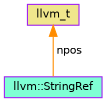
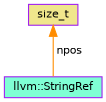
node "llvm_t": label "llvm_t" -> "size_t"
